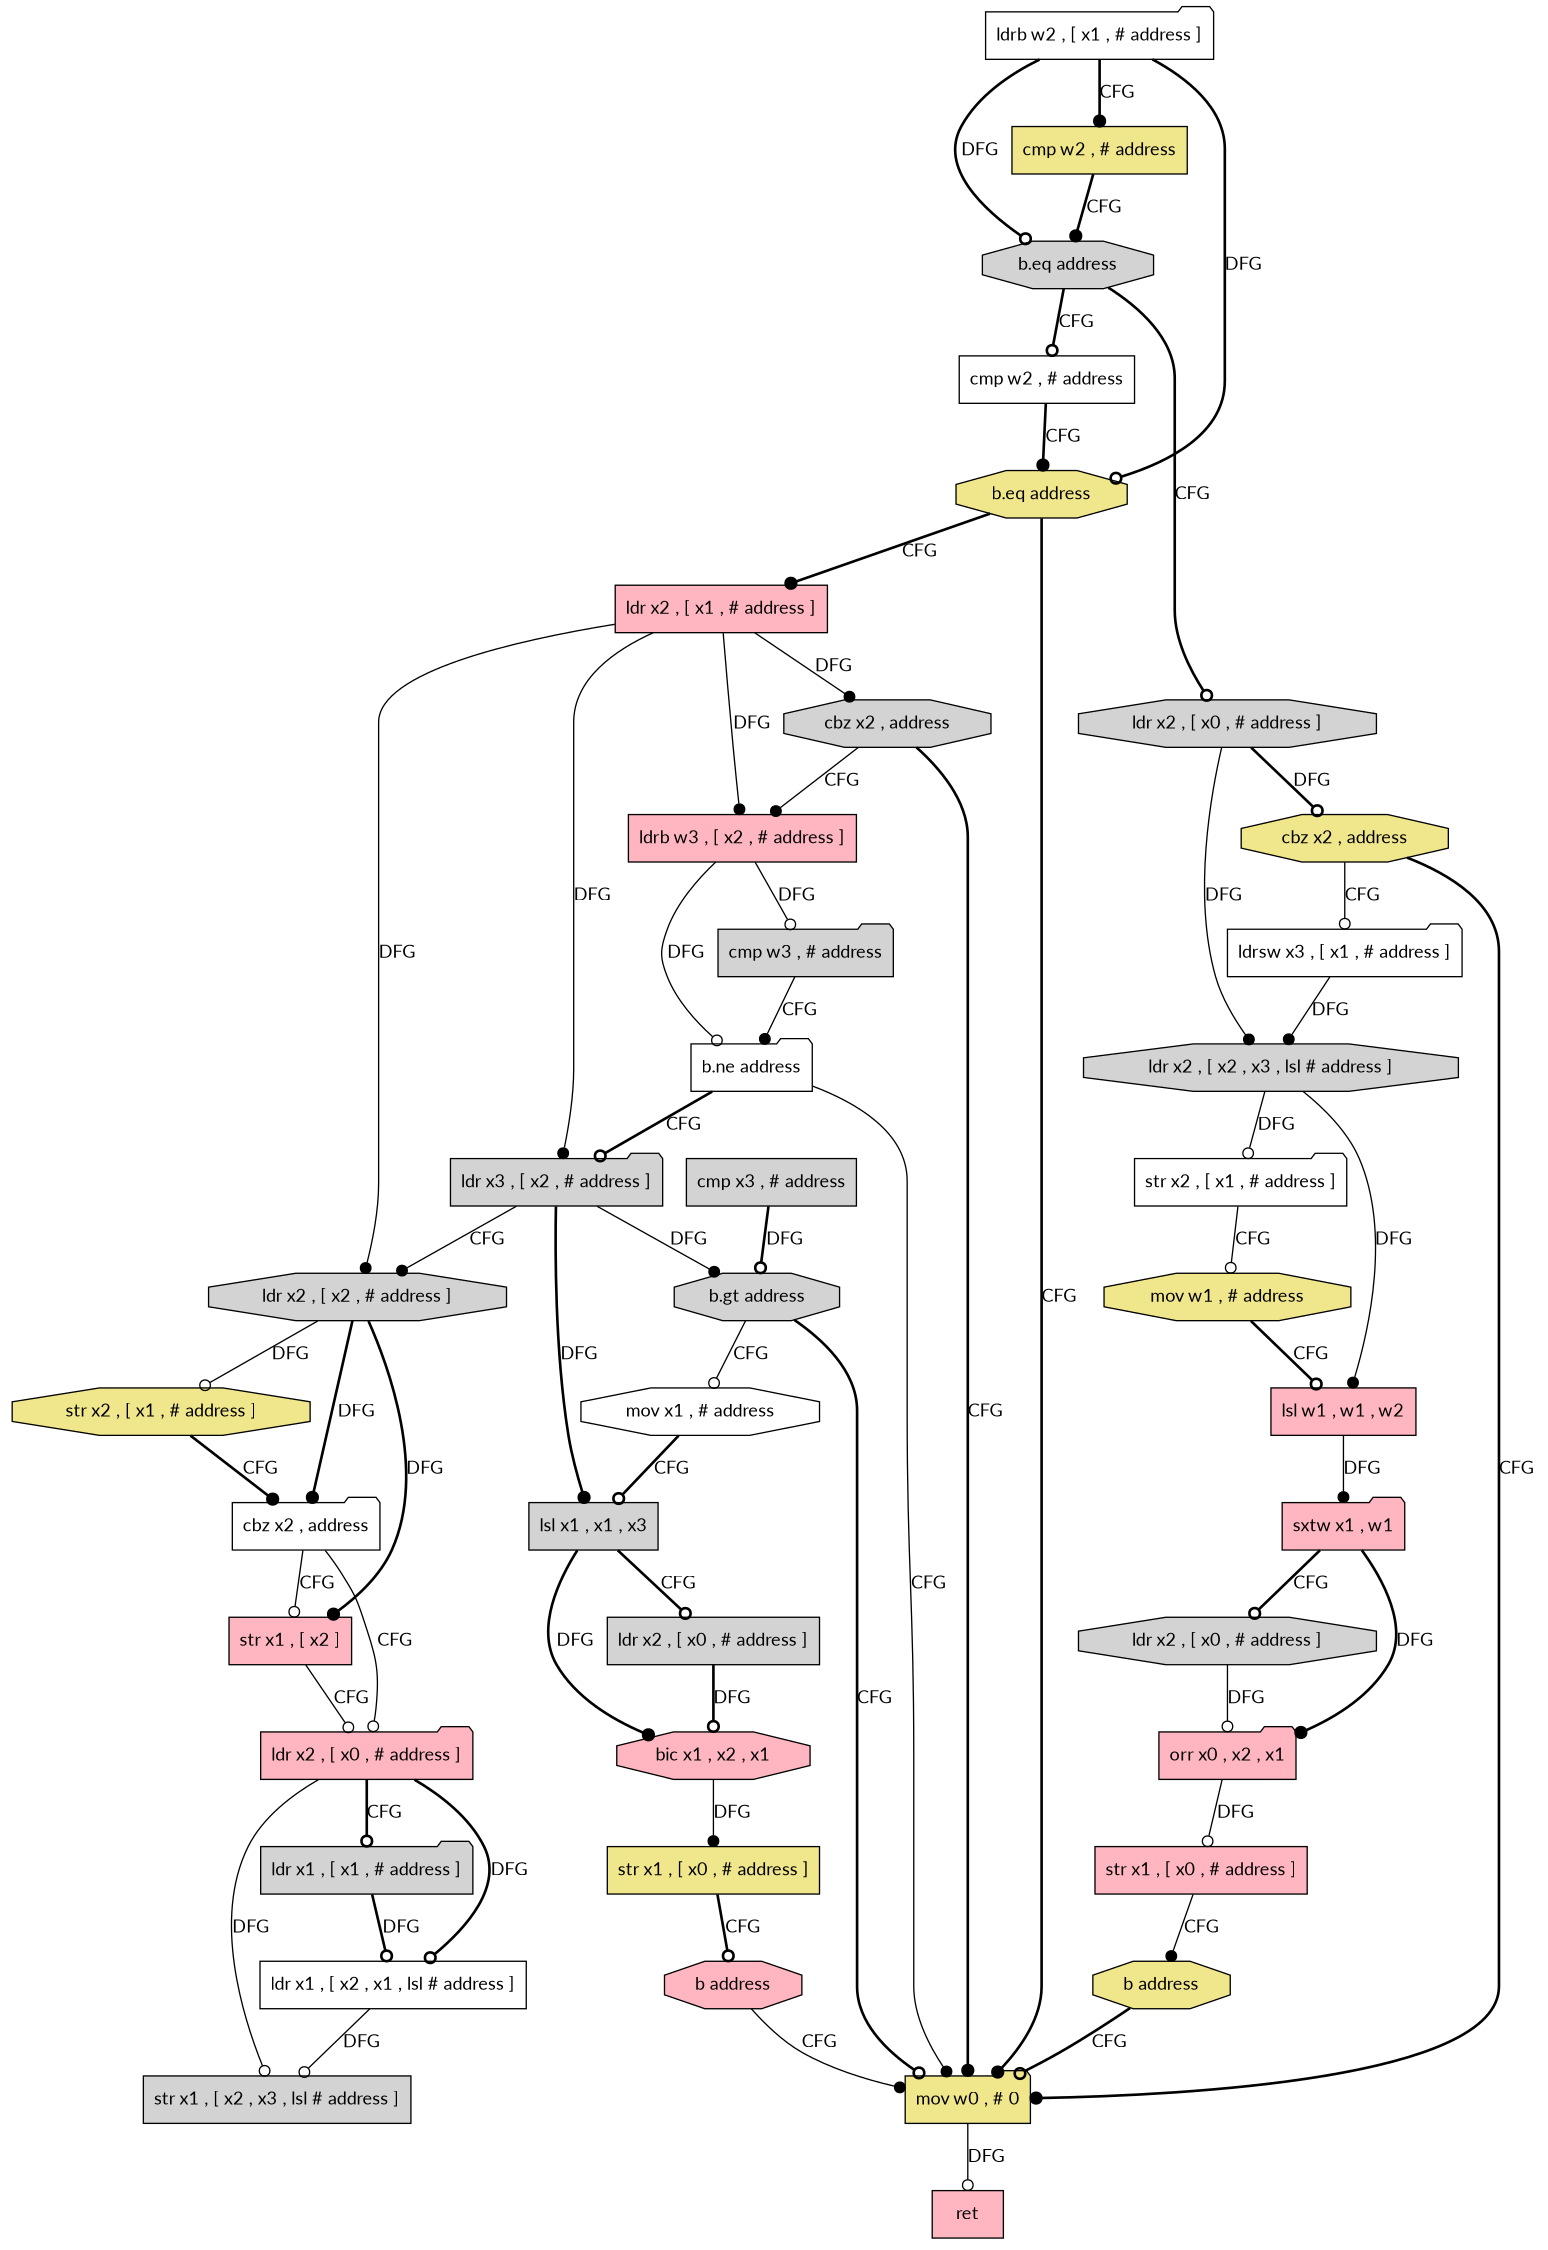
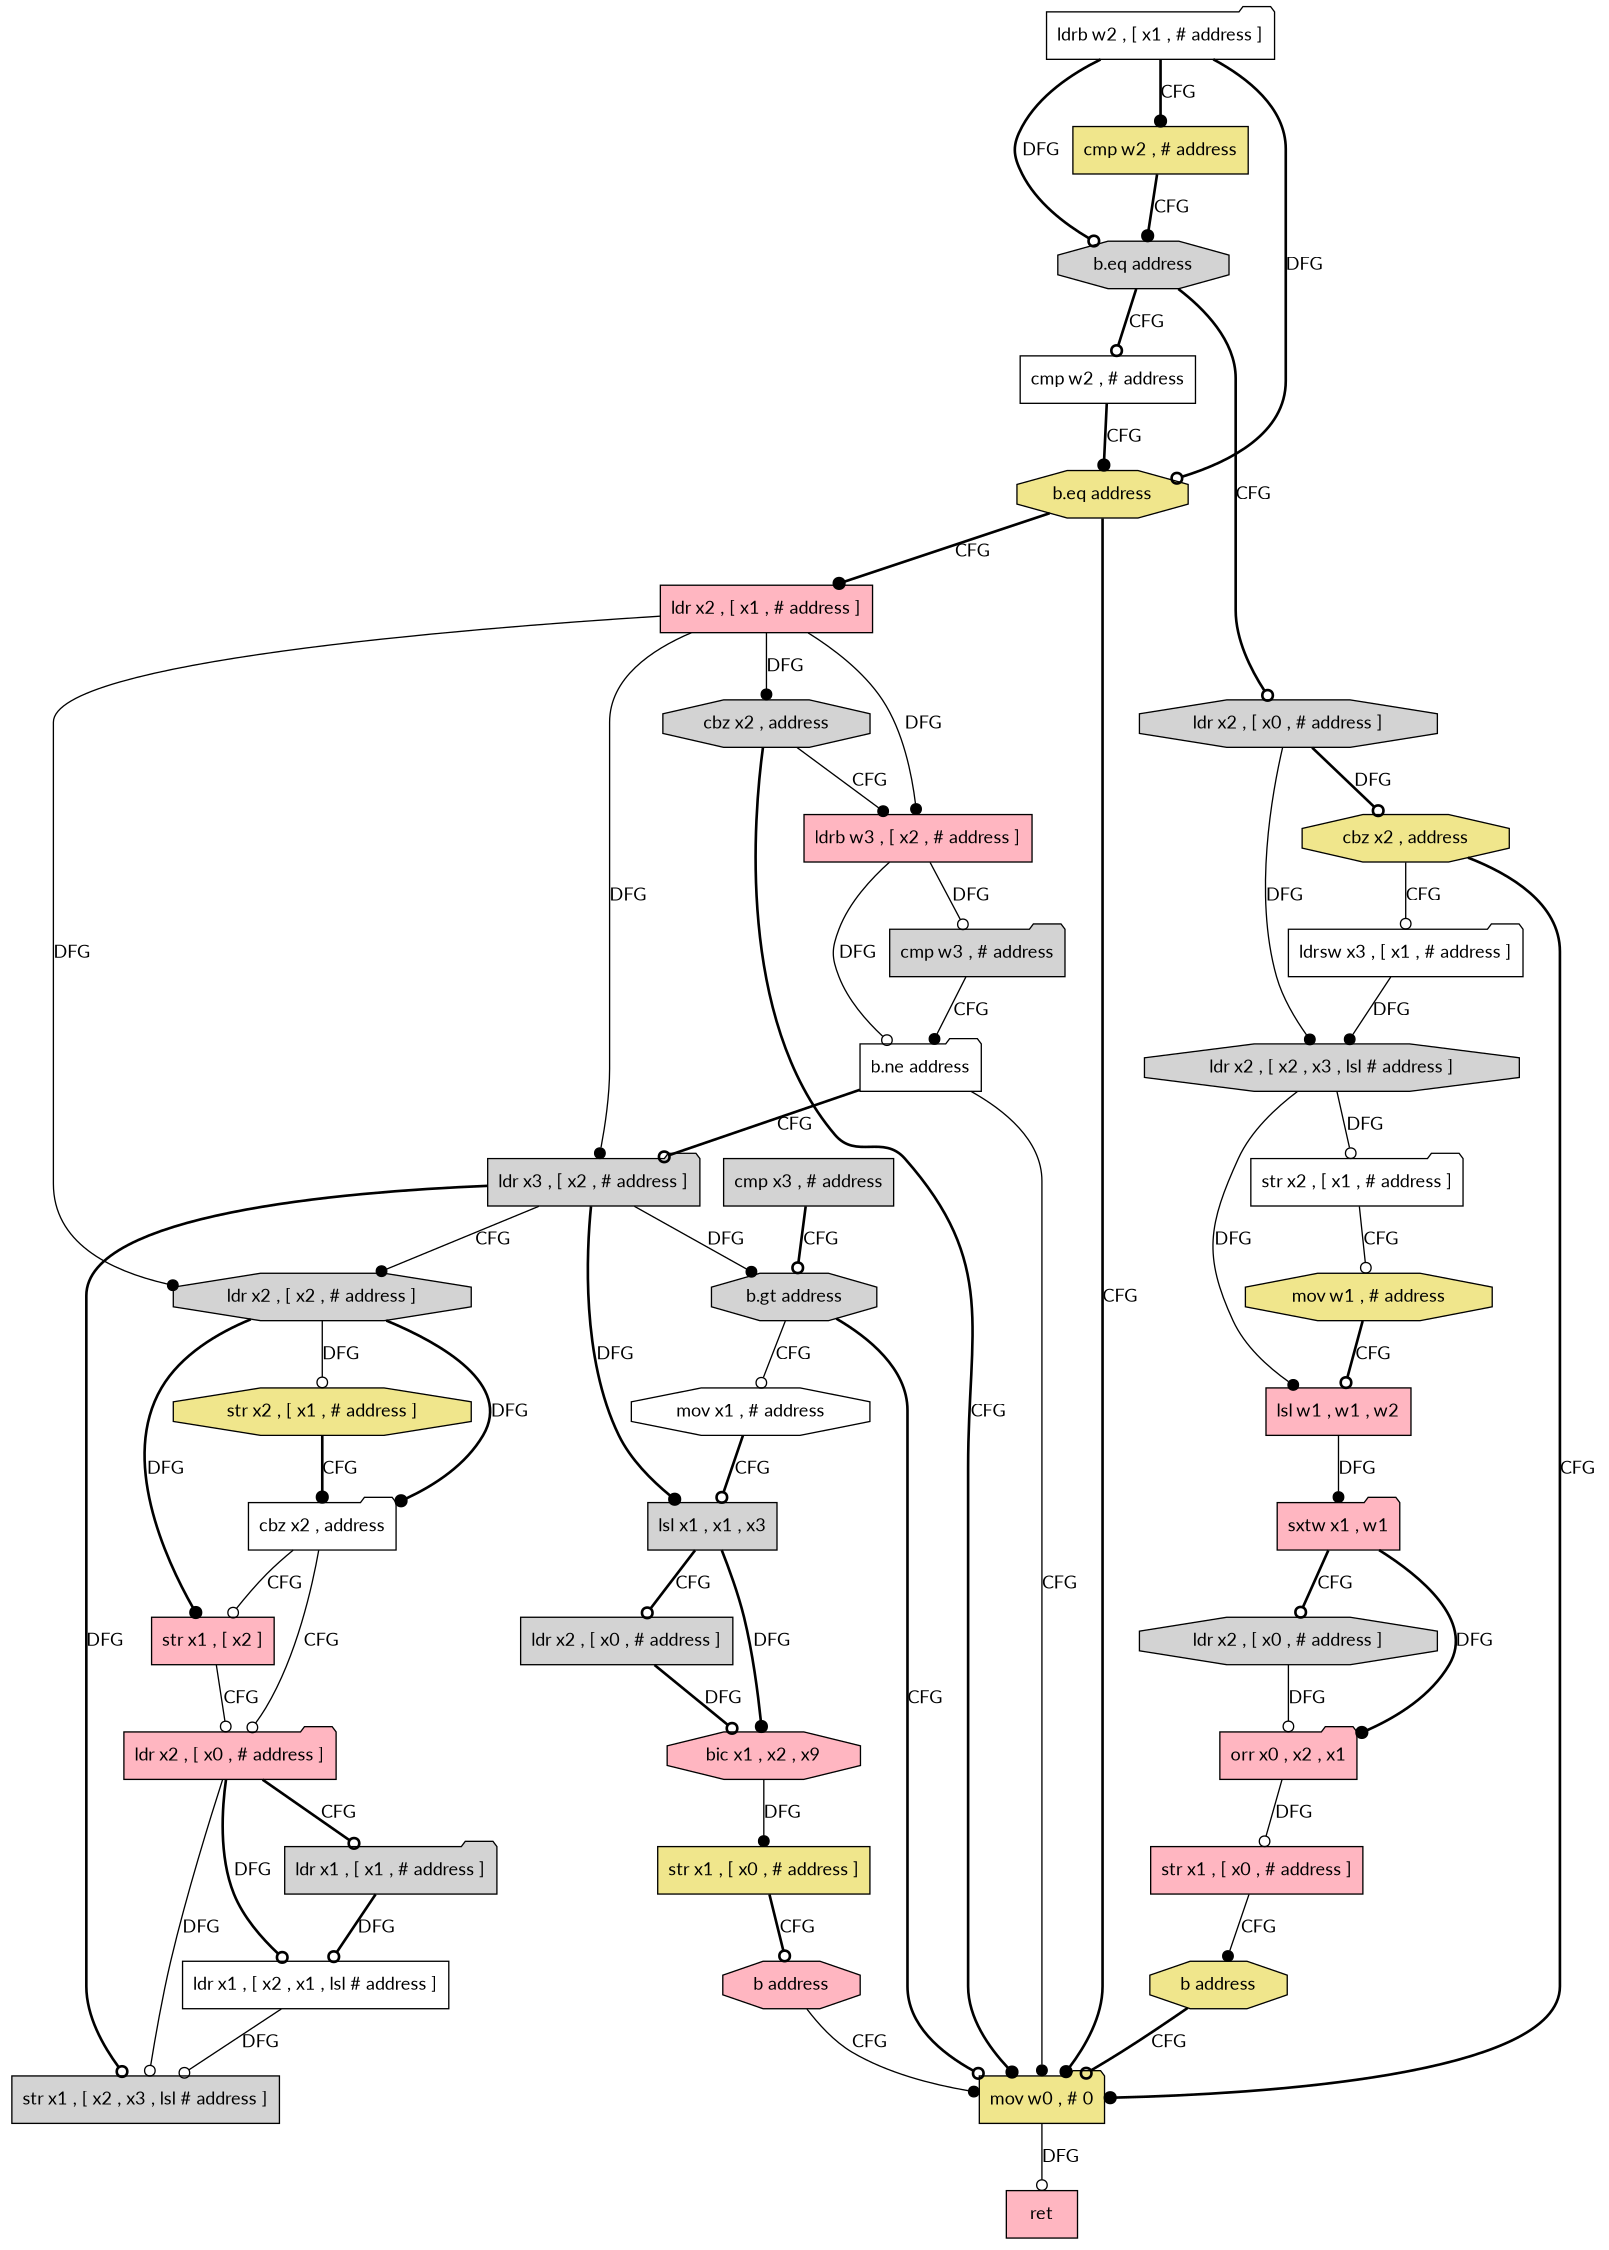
edge "cmp x3 , # address" -> "b.gt address": label "DFG" -> "CFG"
edge "ldr x3 , [ x2 , # address ]" -> "str x1 , [ x2 , x3 , lsl # address ]": added, label "DFG"
node "bic x1 , x2 , x1": label "bic x1 , x2 , x1" -> "bic x1 , x2 , x9"
